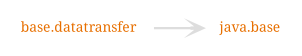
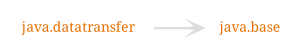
node "base.datatransfer": label "base.datatransfer" -> "java.datatransfer"
